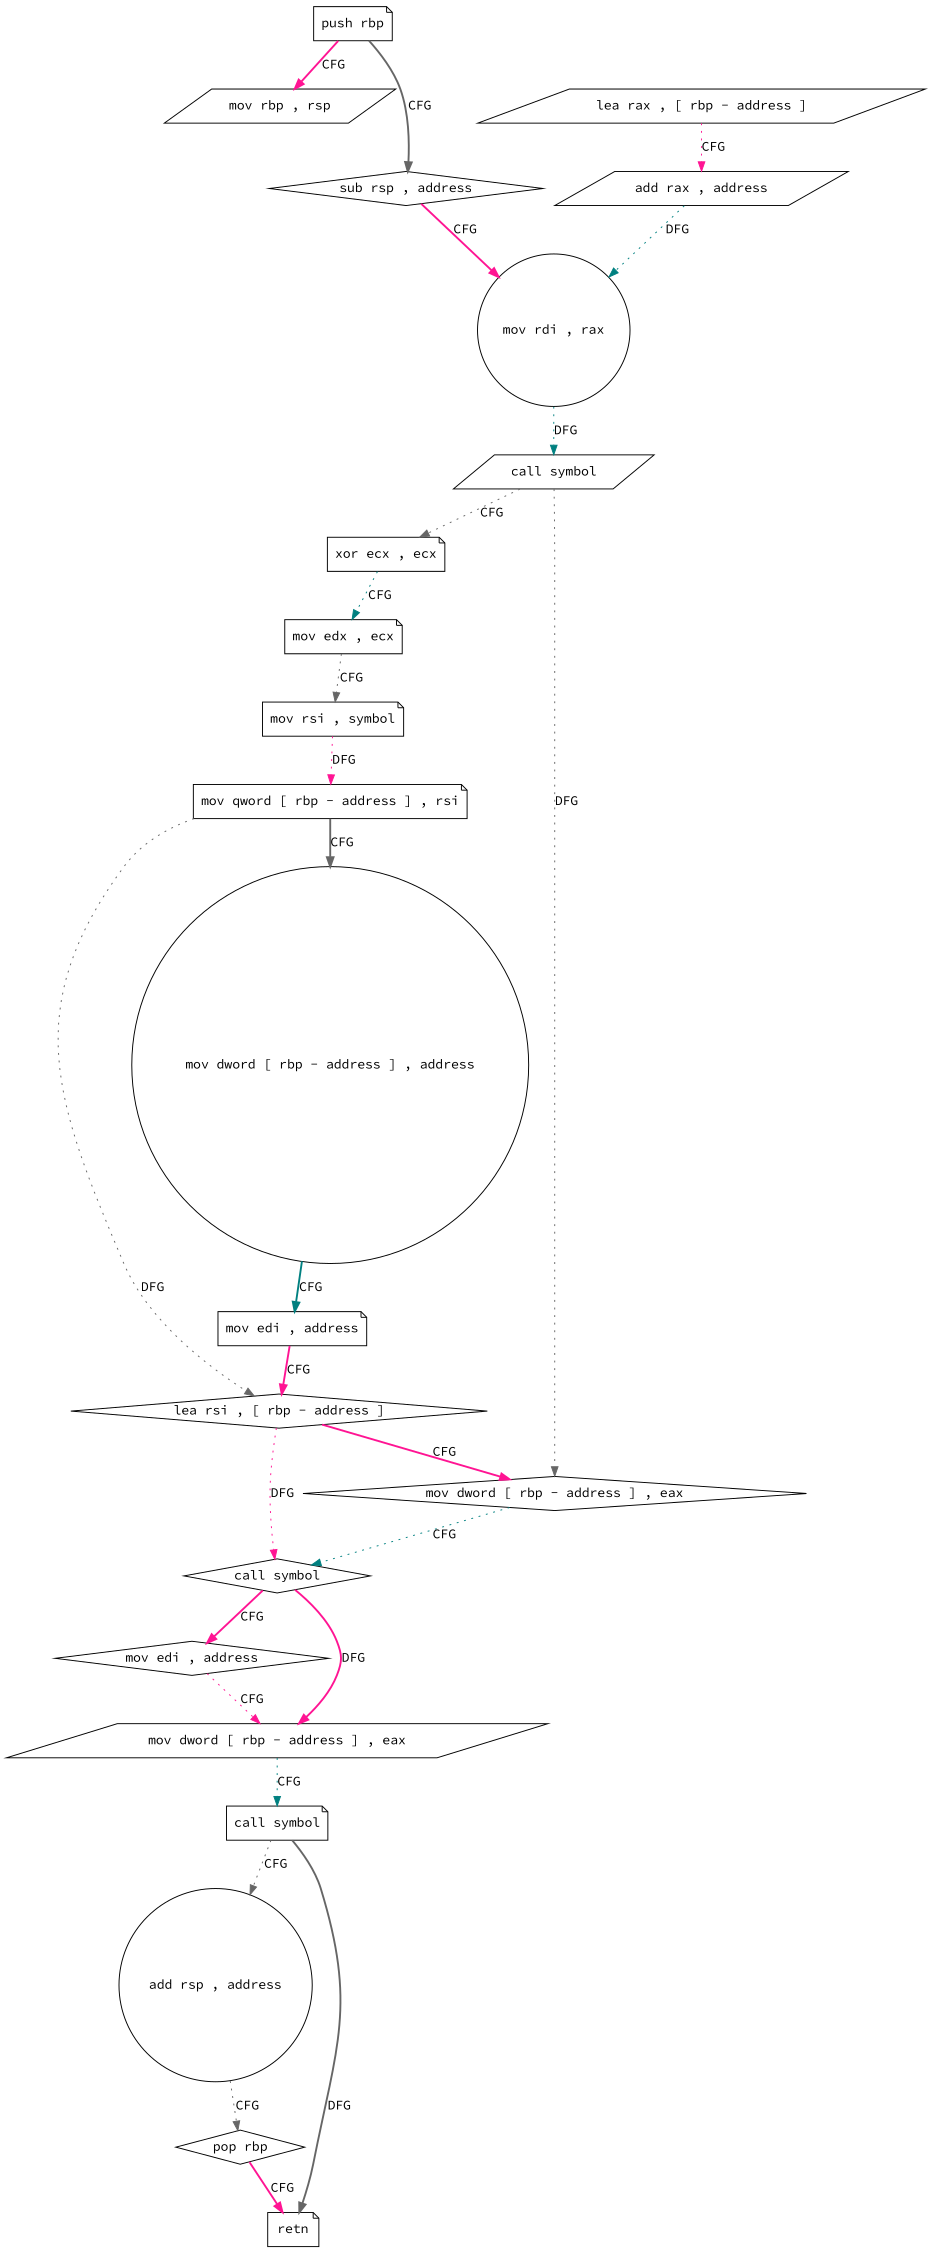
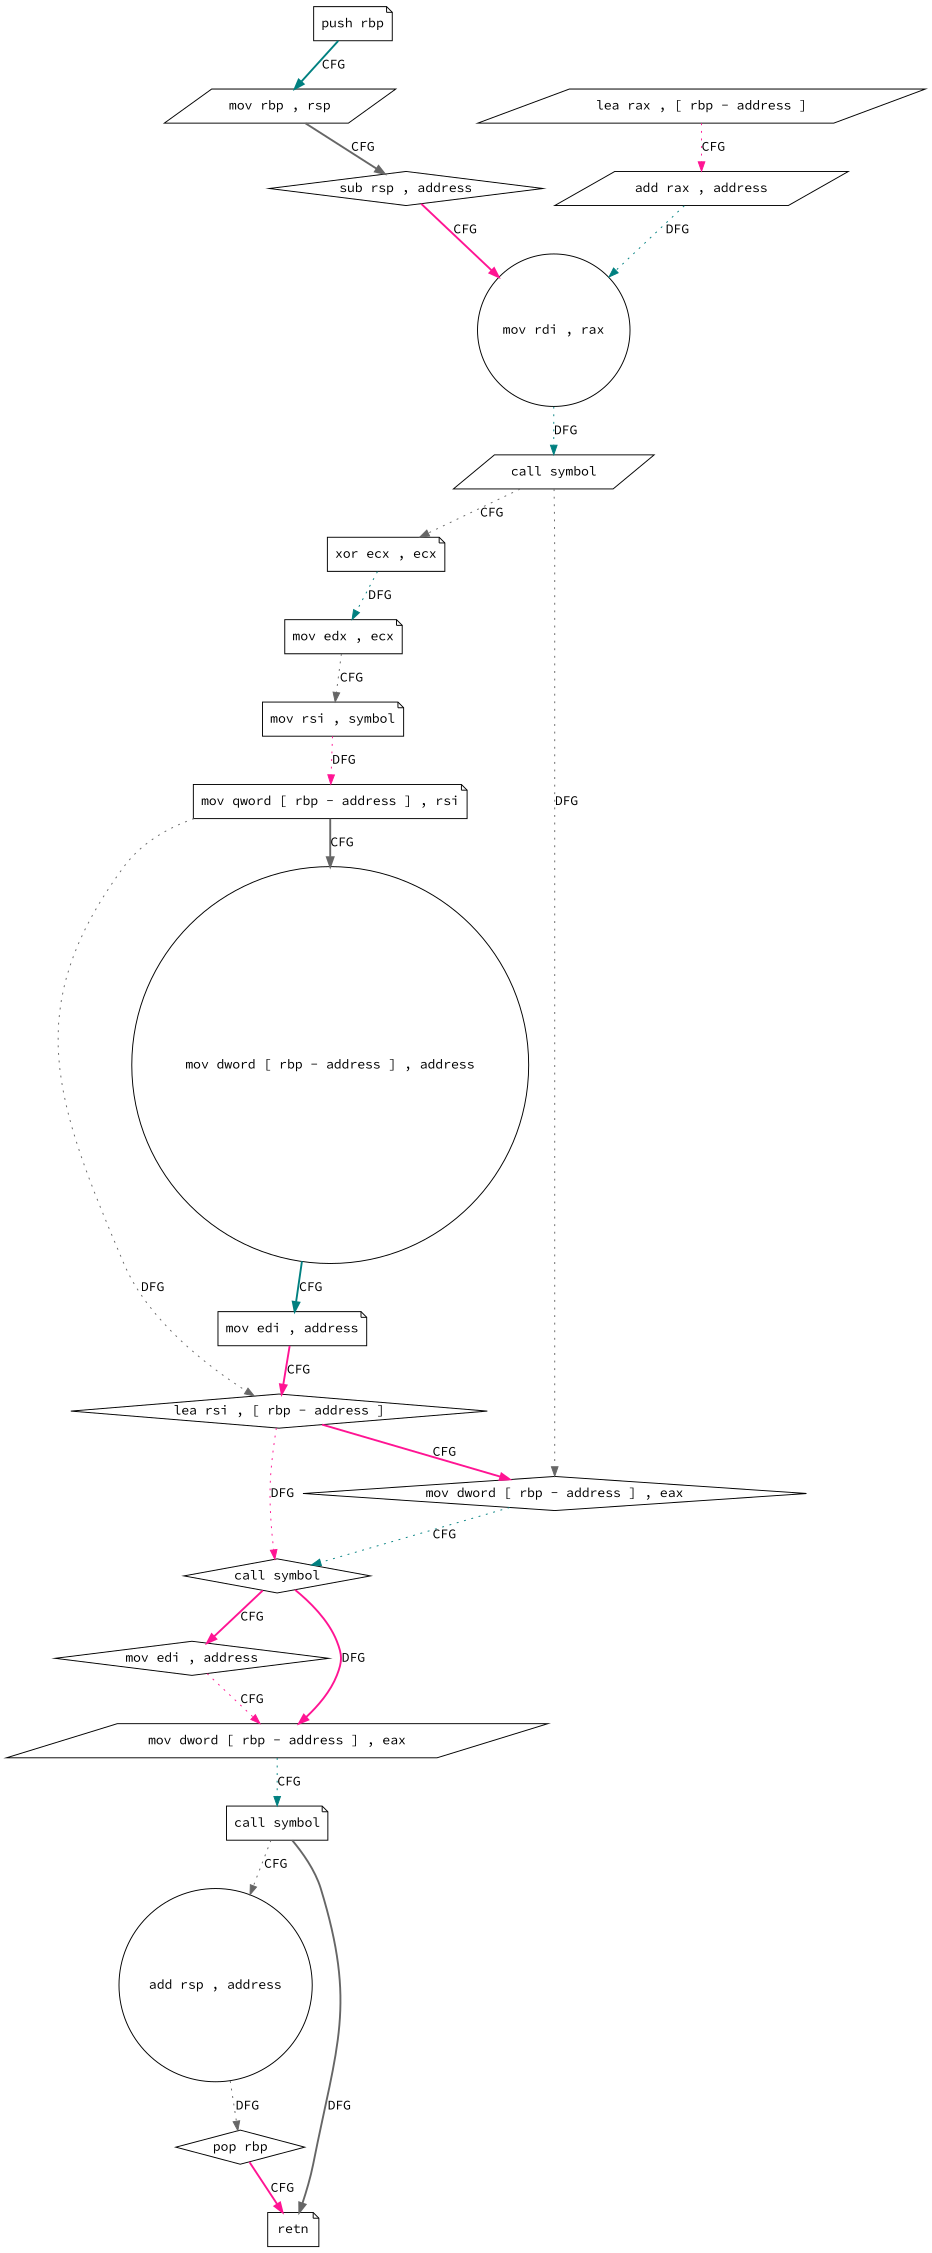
edge "push rbp" -> "mov rbp , rsp": color deeppink -> teal
edge "push rbp" -> "sub rsp , address": now "mov rbp , rsp" -> "sub rsp , address"
edge "xor ecx , ecx" -> "mov edx , ecx": label "CFG" -> "DFG"
edge "add rsp , address" -> "pop rbp": label "CFG" -> "DFG"
